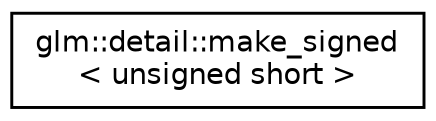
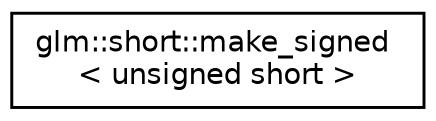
node "glm::detail::make_signed < unsigned short >": label "glm::detail::make_signed < unsigned short >" -> "glm::short::make_signed < unsigned short >"
